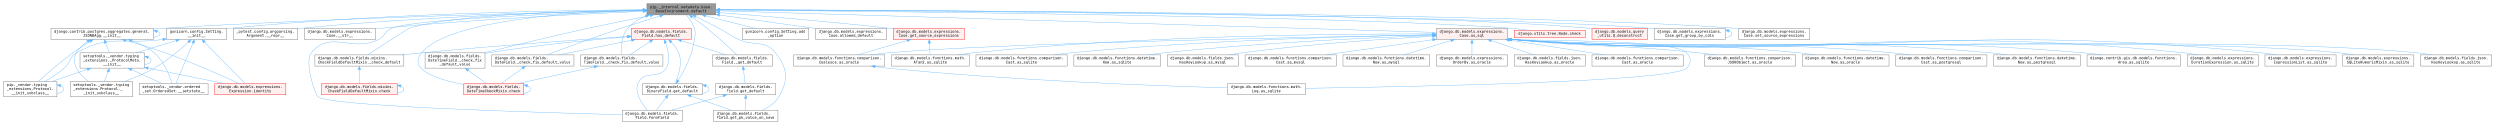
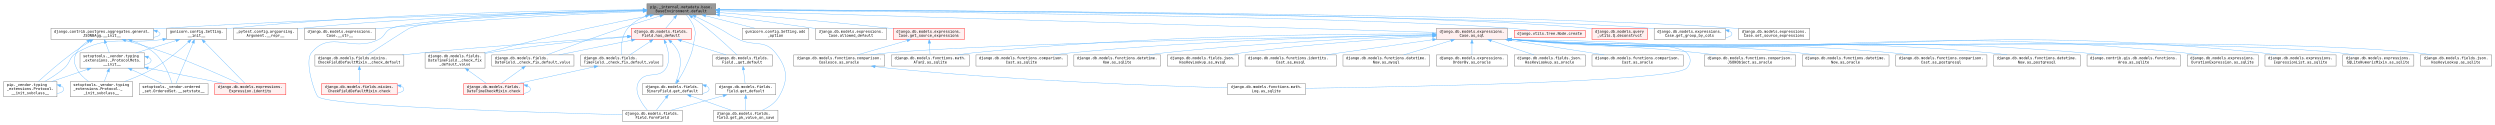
edge "django.db.models.fields. DateTimeCheckMixin.check" -> "pip._internal.metadata.base. BaseEnvironment.default": now "django.db.models.fields. Field.has_default" -> "pip._internal.metadata.base. BaseEnvironment.default"
node "django.utils.tree.Node.check": label "django.utils.tree.Node.check" -> "django.utils.tree.Node.create"
node "django.db.models.functions.comparison. Cast.as_mysql": label "django.db.models.functions.comparison. Cast.as_mysql" -> "django.db.models.functions.identity. Cast.as_mysql"
